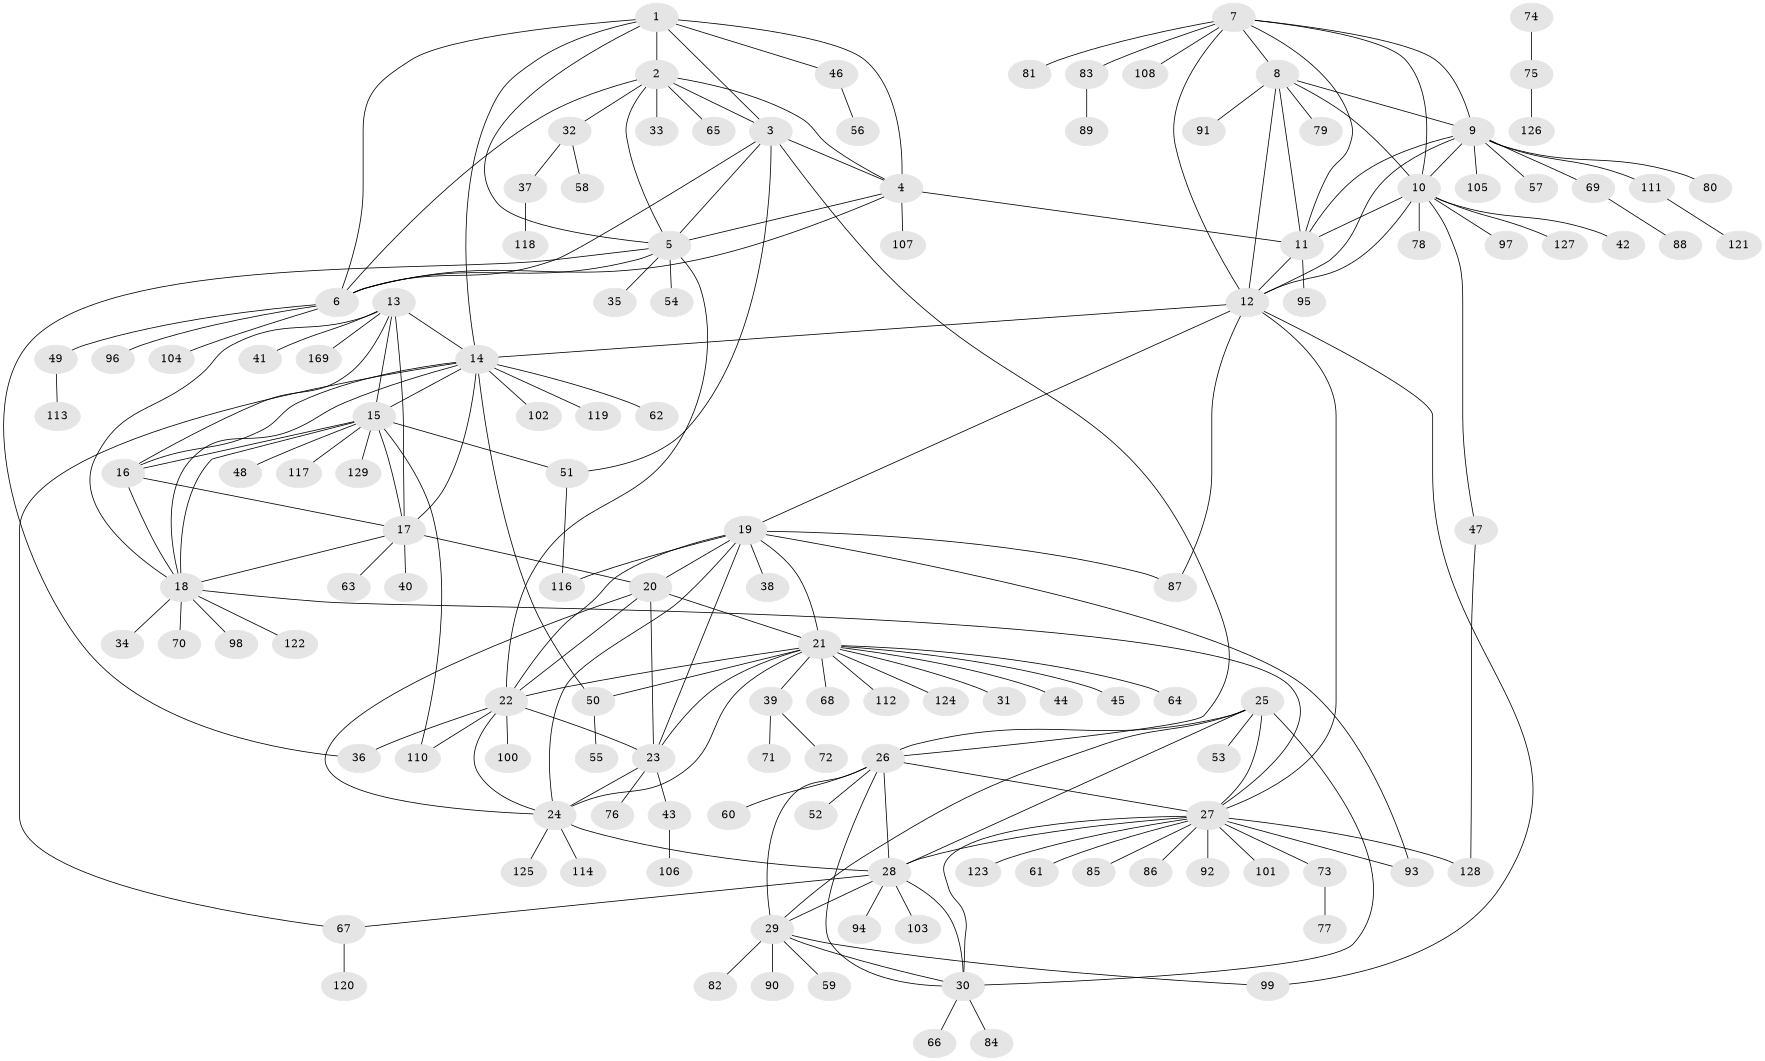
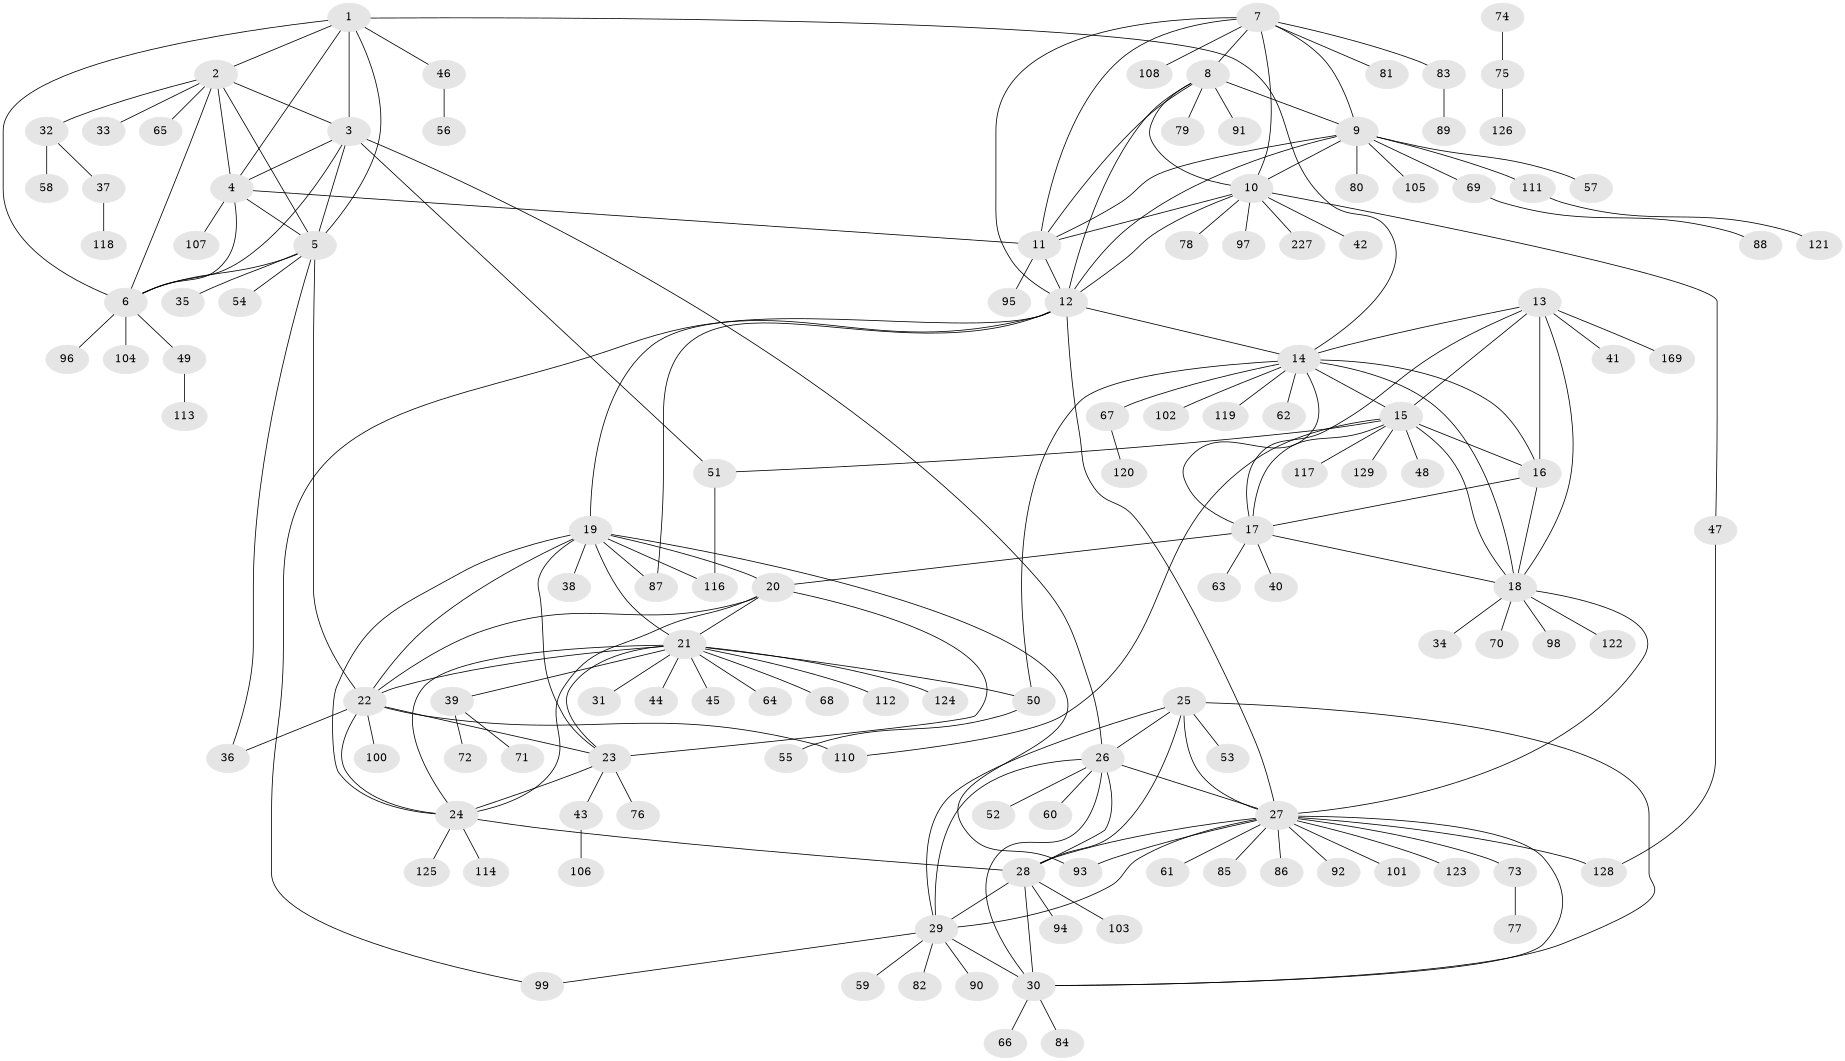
node "127": label "127" -> "227"
edge "27" -- "29": added
edge "28" -- "67": removed
